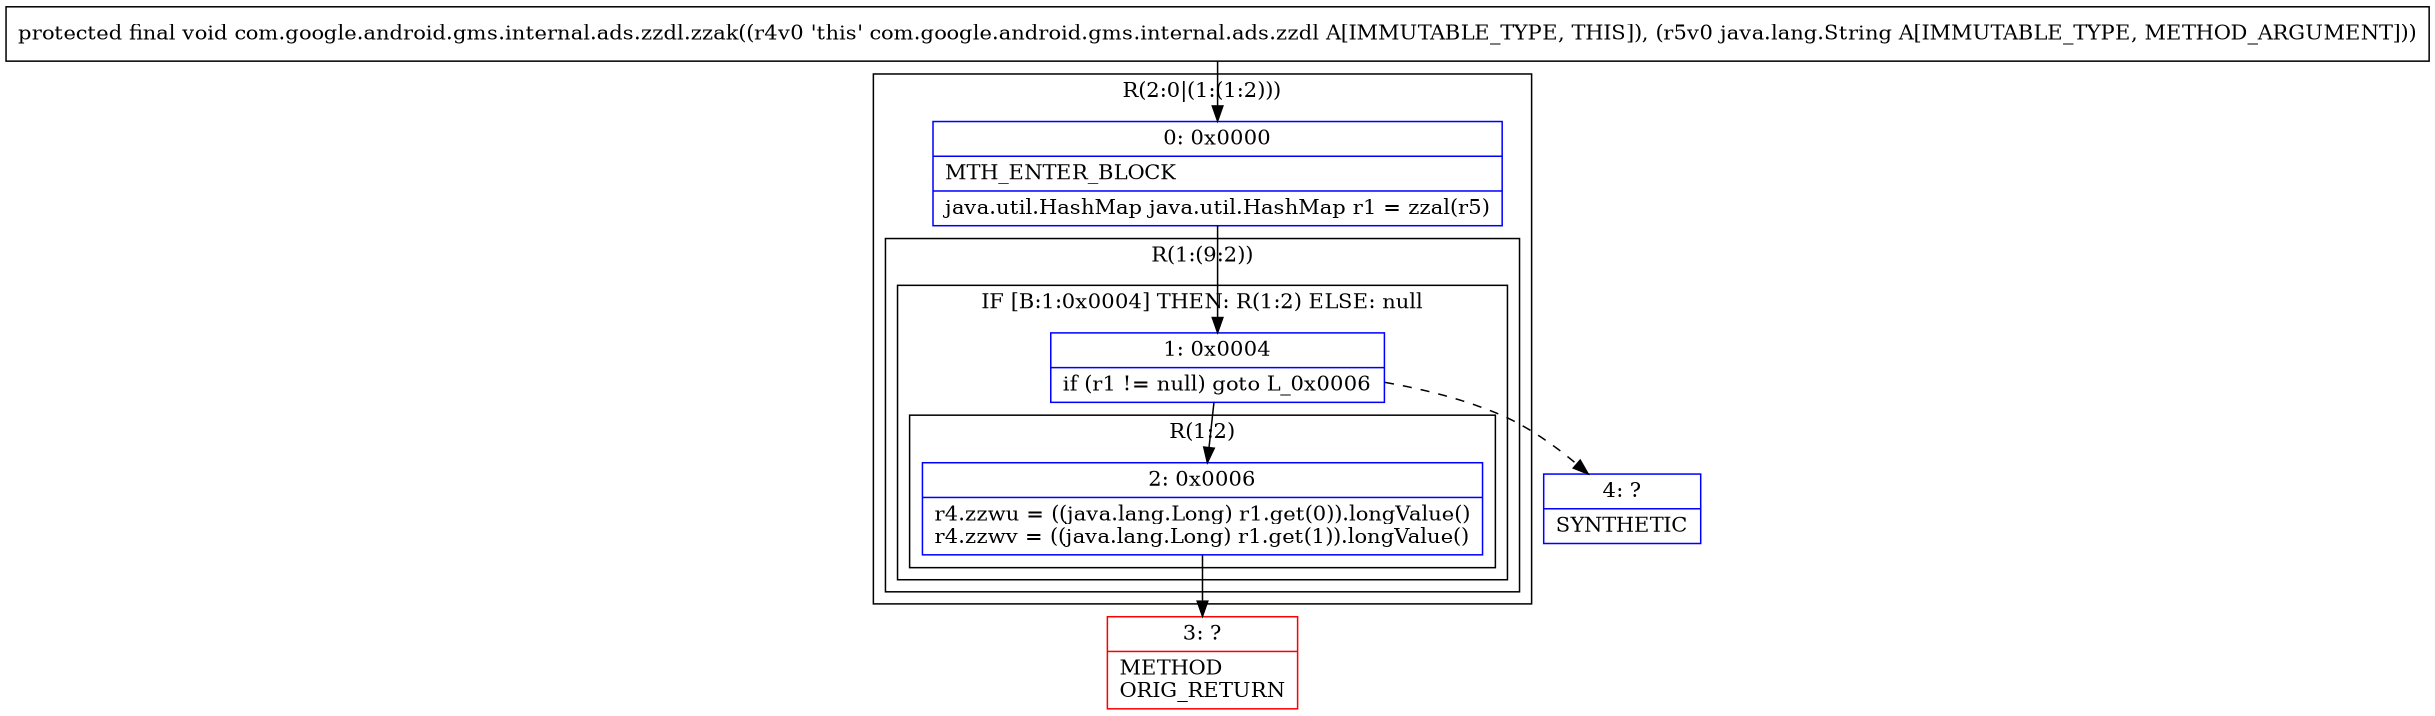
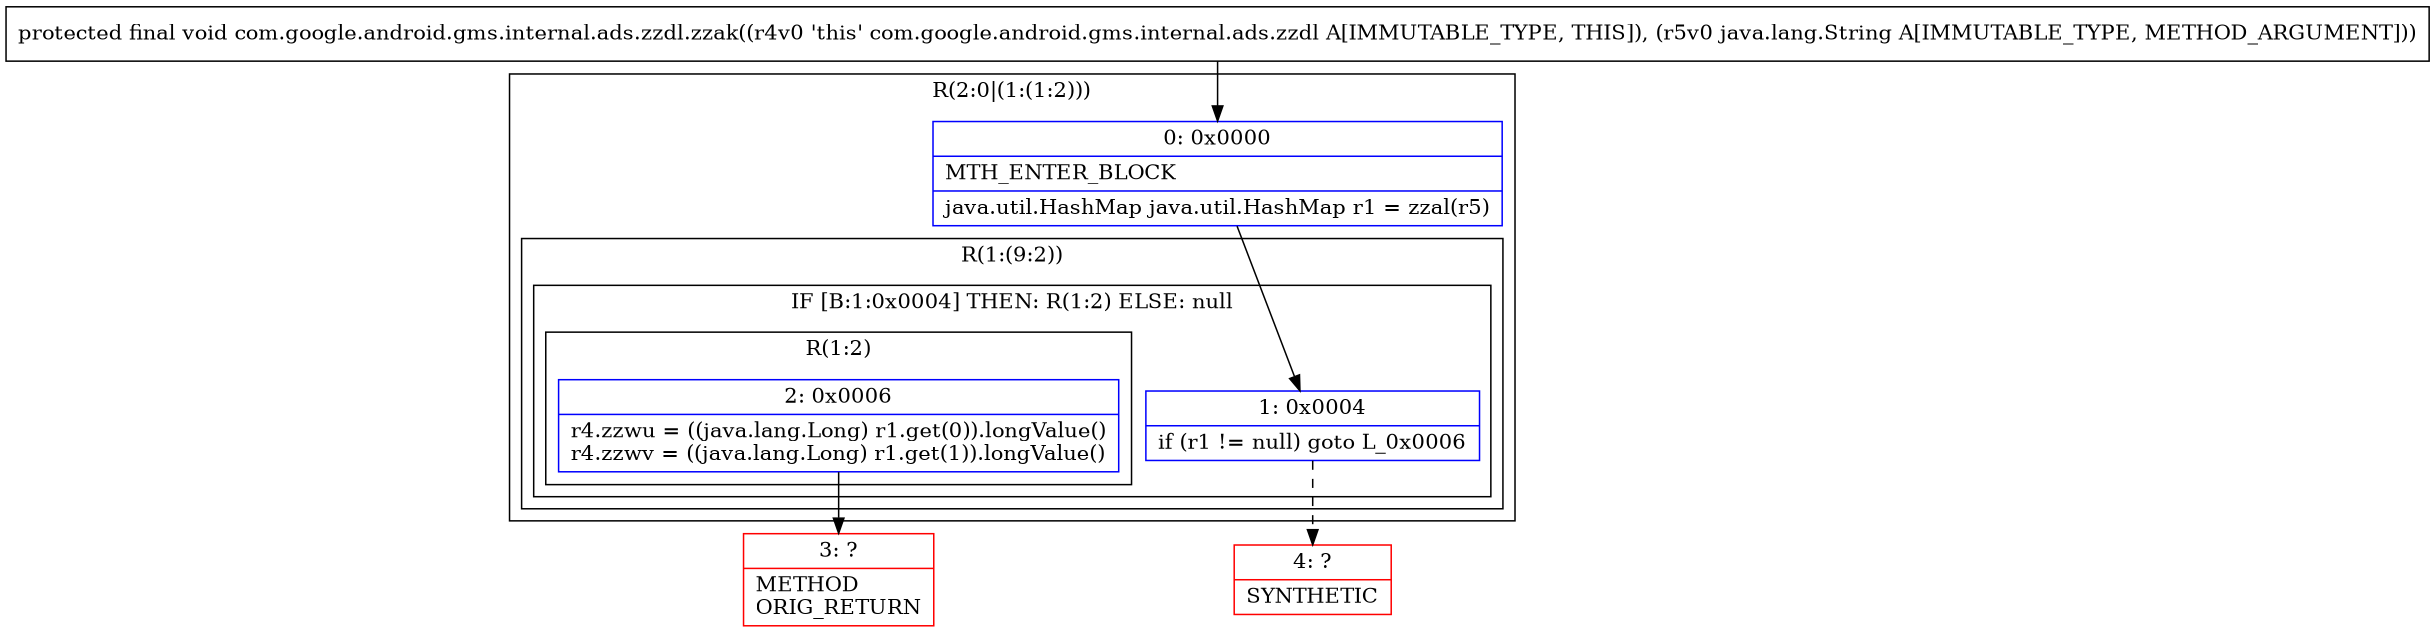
edge "1: 0x0004" -> "2: 0x0006": removed
node "4: ?": color blue -> red
